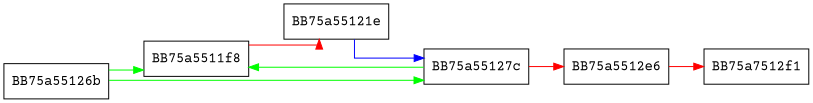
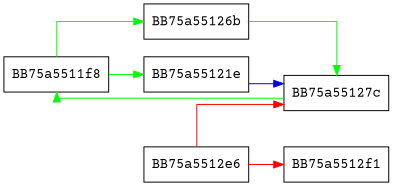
edge "BB75a5511f8" -> "BB75a55121e": color red -> green
edge "BB75a55127c" -> "BB75a5512e6": reversed
node "BB75a7512f1": label "BB75a7512f1" -> "BB75a5512f1"
edge "BB75a55126b" -> "BB75a5511f8": reversed
